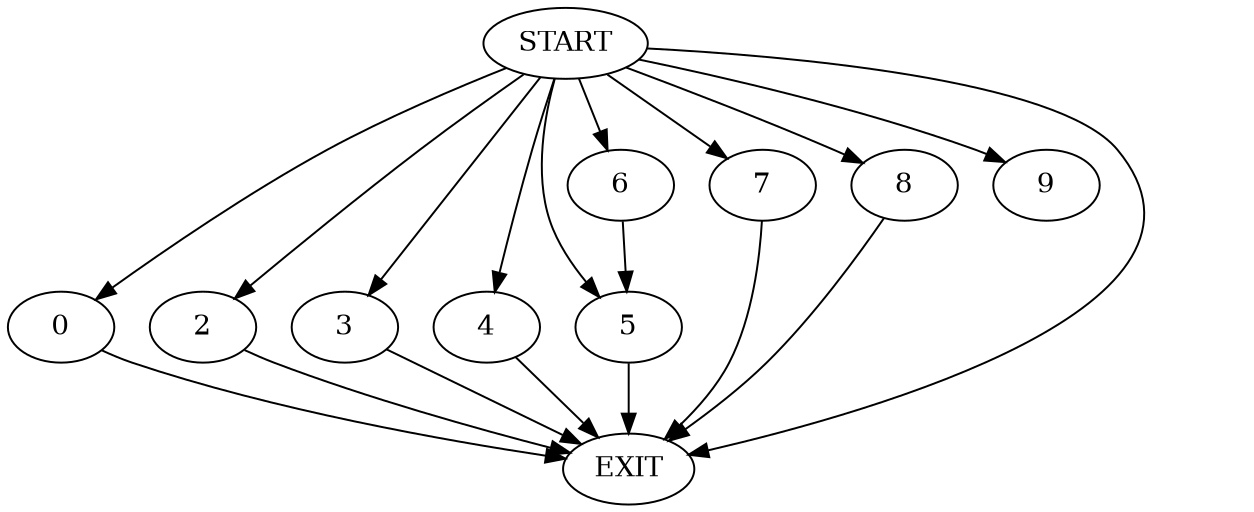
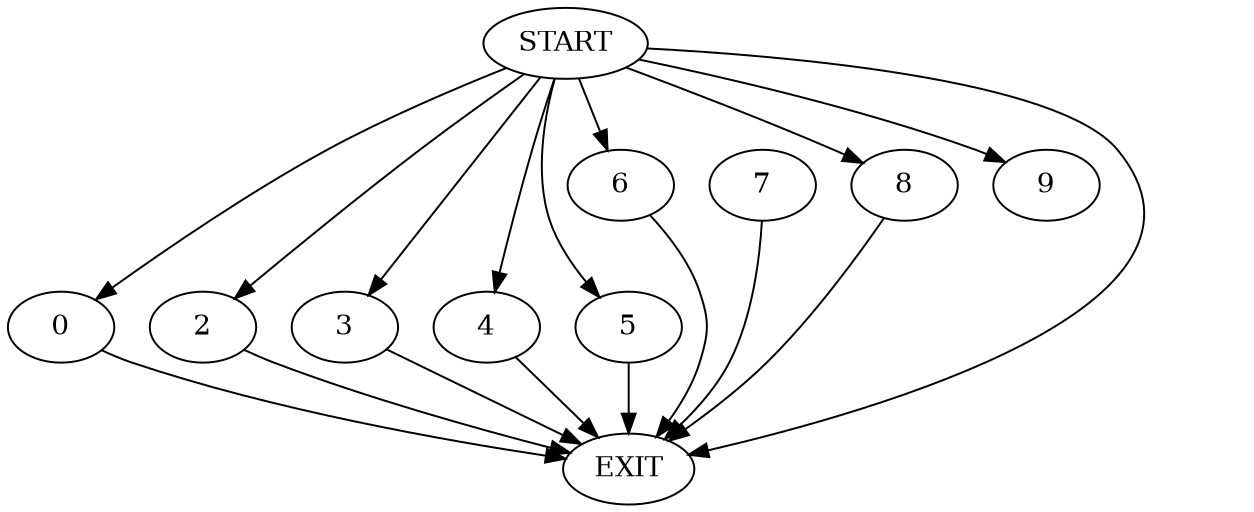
edge "START" -> "7": removed
edge "6" -> "5": now "6" -> "EXIT"
